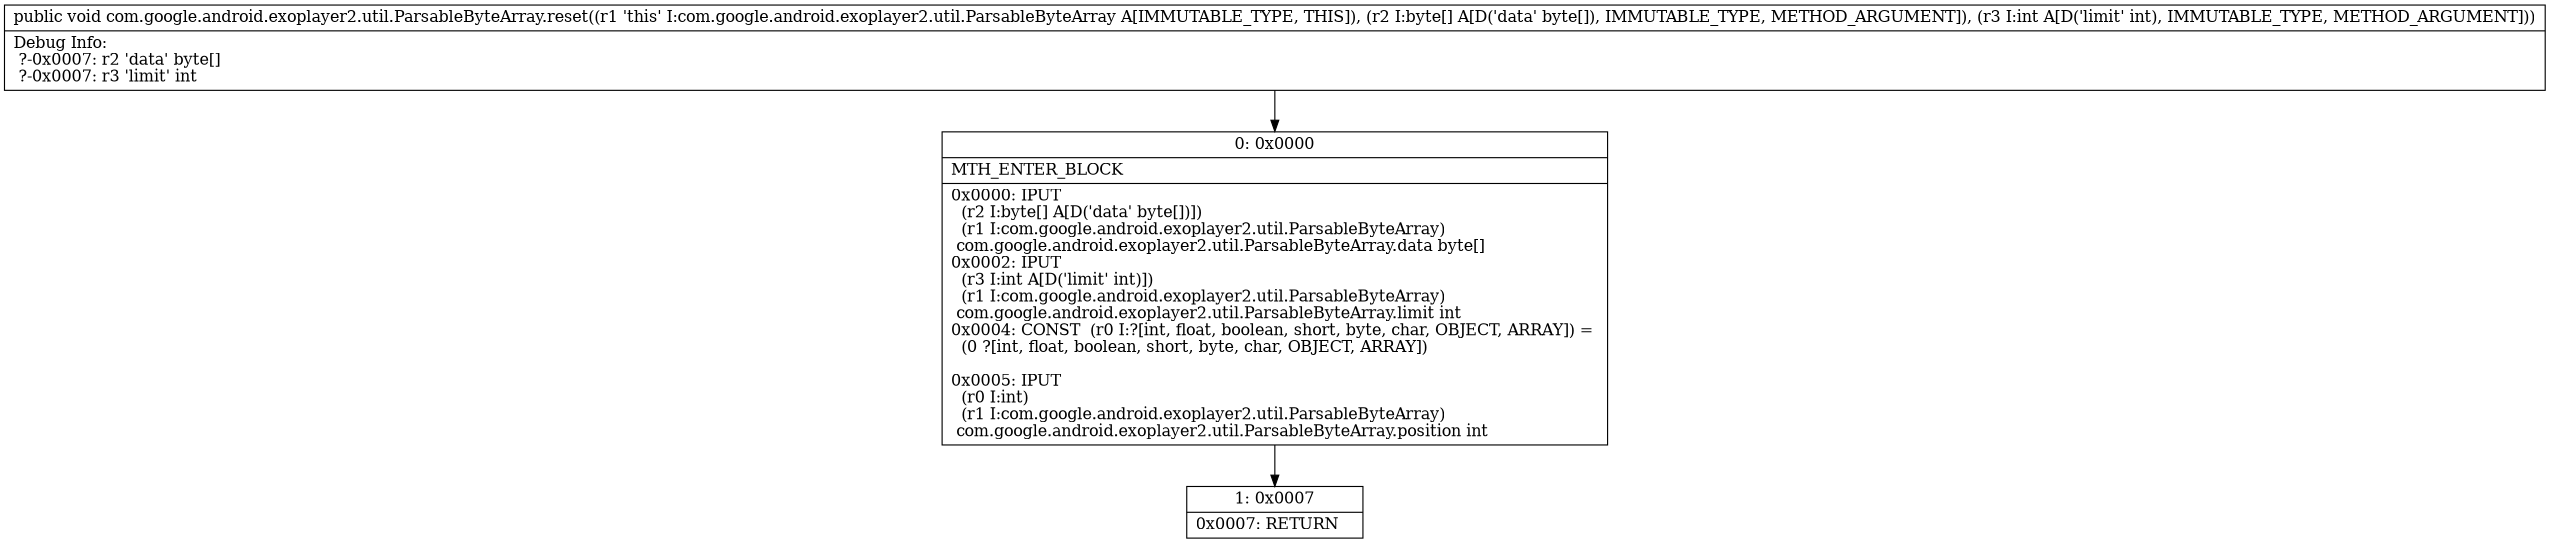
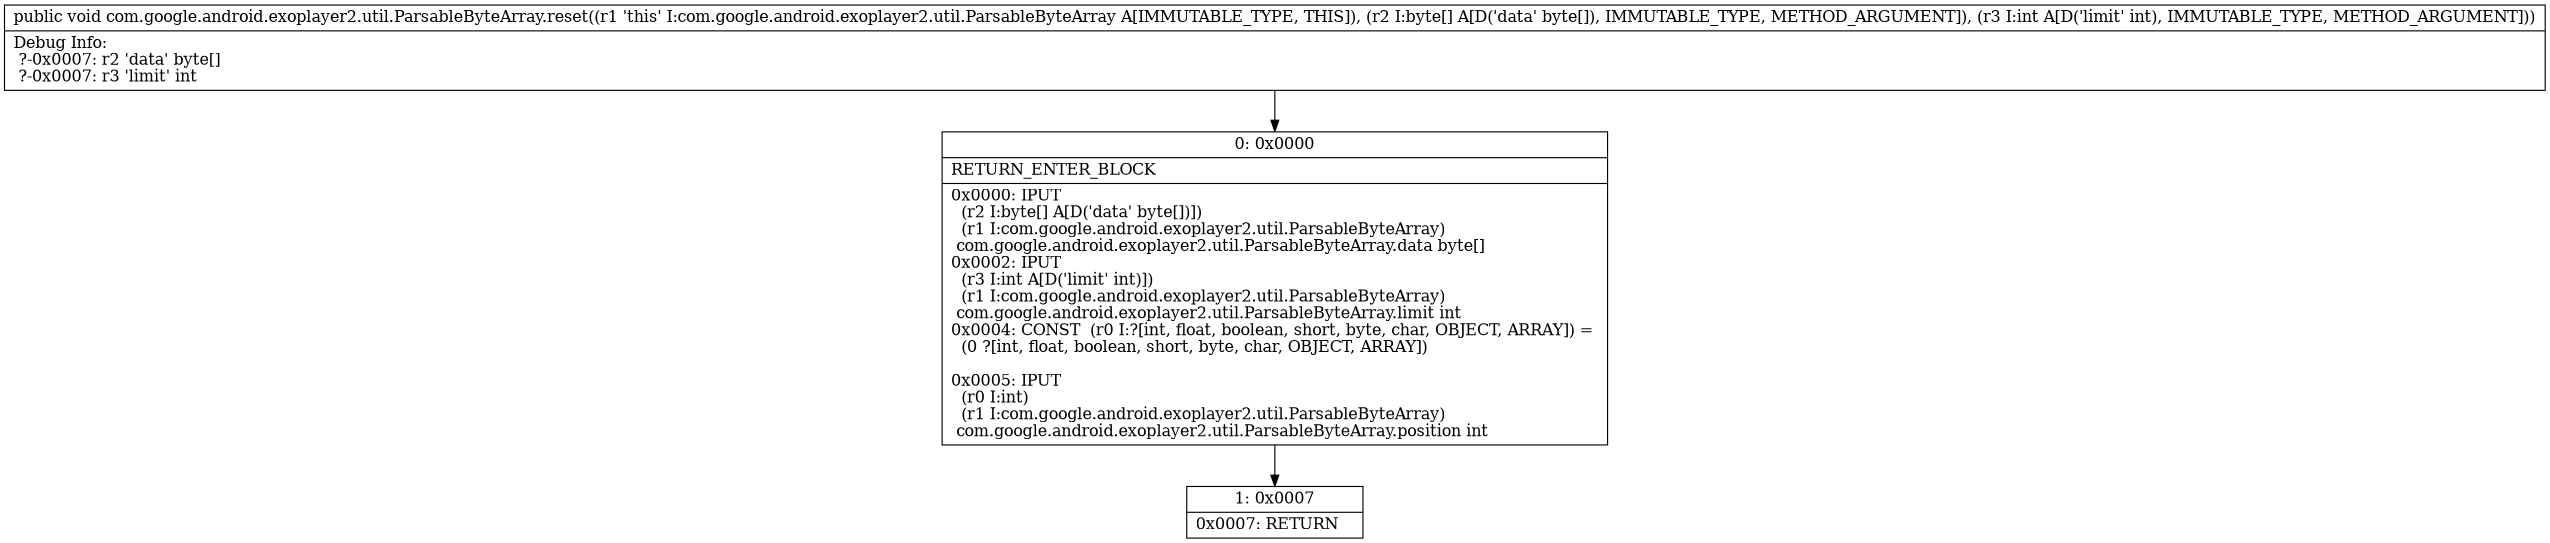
node "0: 0x0000": text "MTH_ENTER_BLOCK" -> "RETURN_ENTER_BLOCK"
